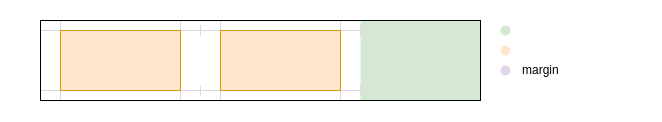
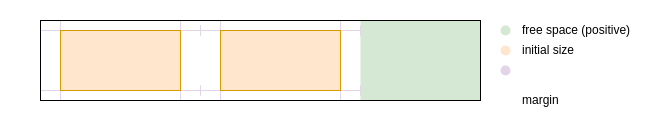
node "free space (positive)": added
node "initial size": added
node "margin": moved (551, 71) -> (551, 101)
